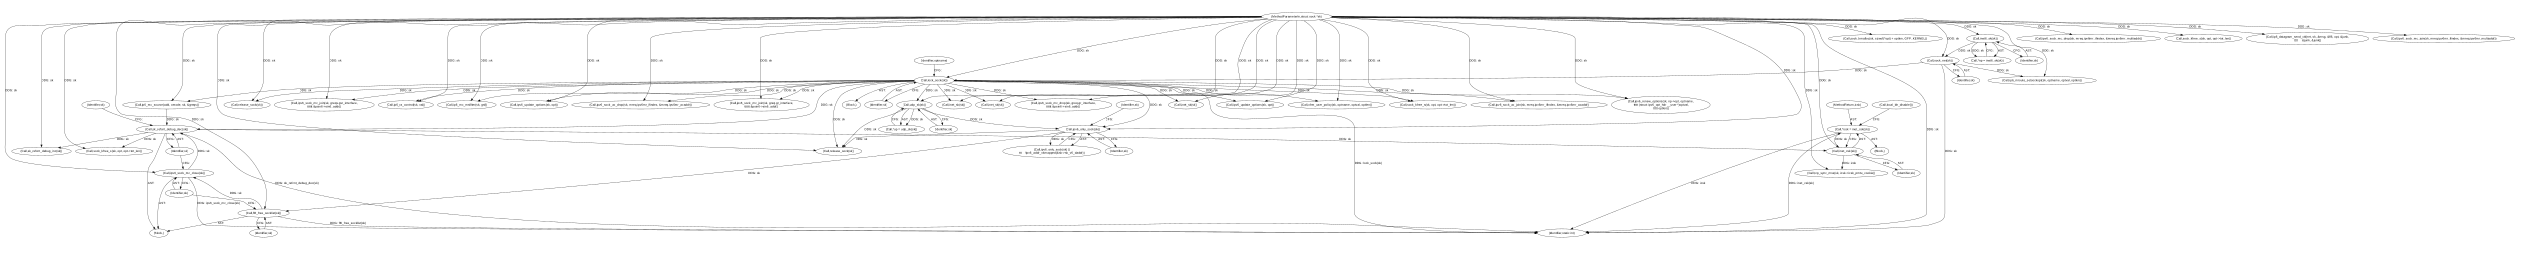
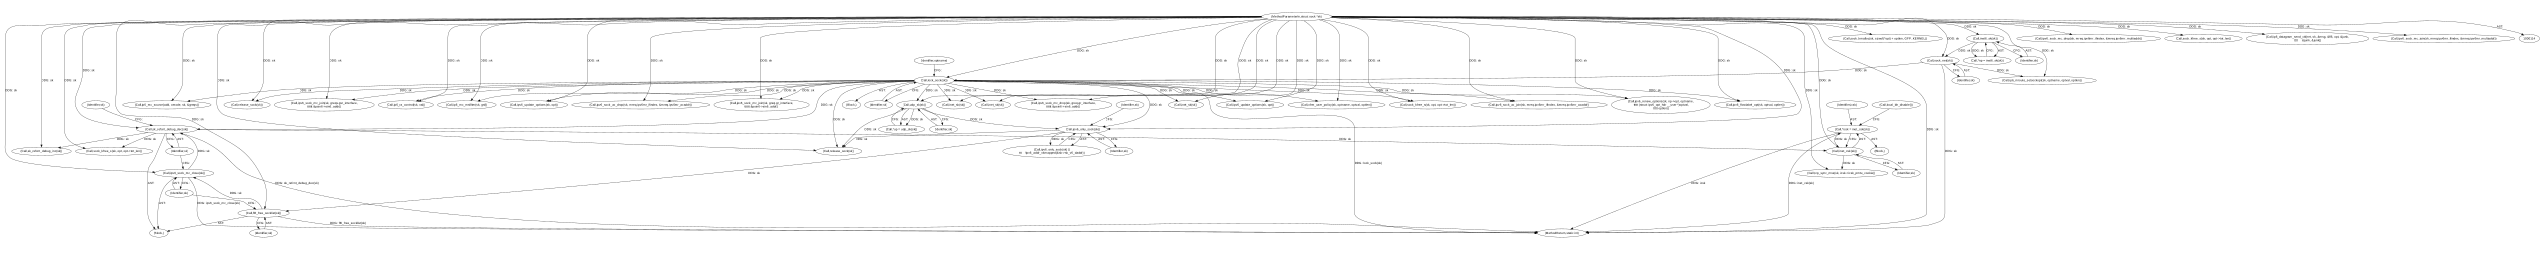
node "1000114": added
node "(Call,ipv6_flowlabel_opt(sk, optval, optlen))": added
node "(MethodReturn,icsk)": label "(MethodReturn,icsk)" -> "(Identifier,icsk)"
edge "(Call,ip6_mc_source(add, omode, sk, &greqs))" -> "(Call,sk_refcnt_debug_dec(sk))": now "(MethodParameterIn,struct sock *sk)" -> "(Call,sk_refcnt_debug_dec(sk))"
edge "(Call,inet_csk(sk))" -> "(Call,tcp_sync_mss(sk, icsk->icsk_pmtu_cookie))": label "DDG: icsk" -> "DDG: sk"
node "(Identifier,static int)": label "(Identifier,static int)" -> "(MethodReturn,static int)"
